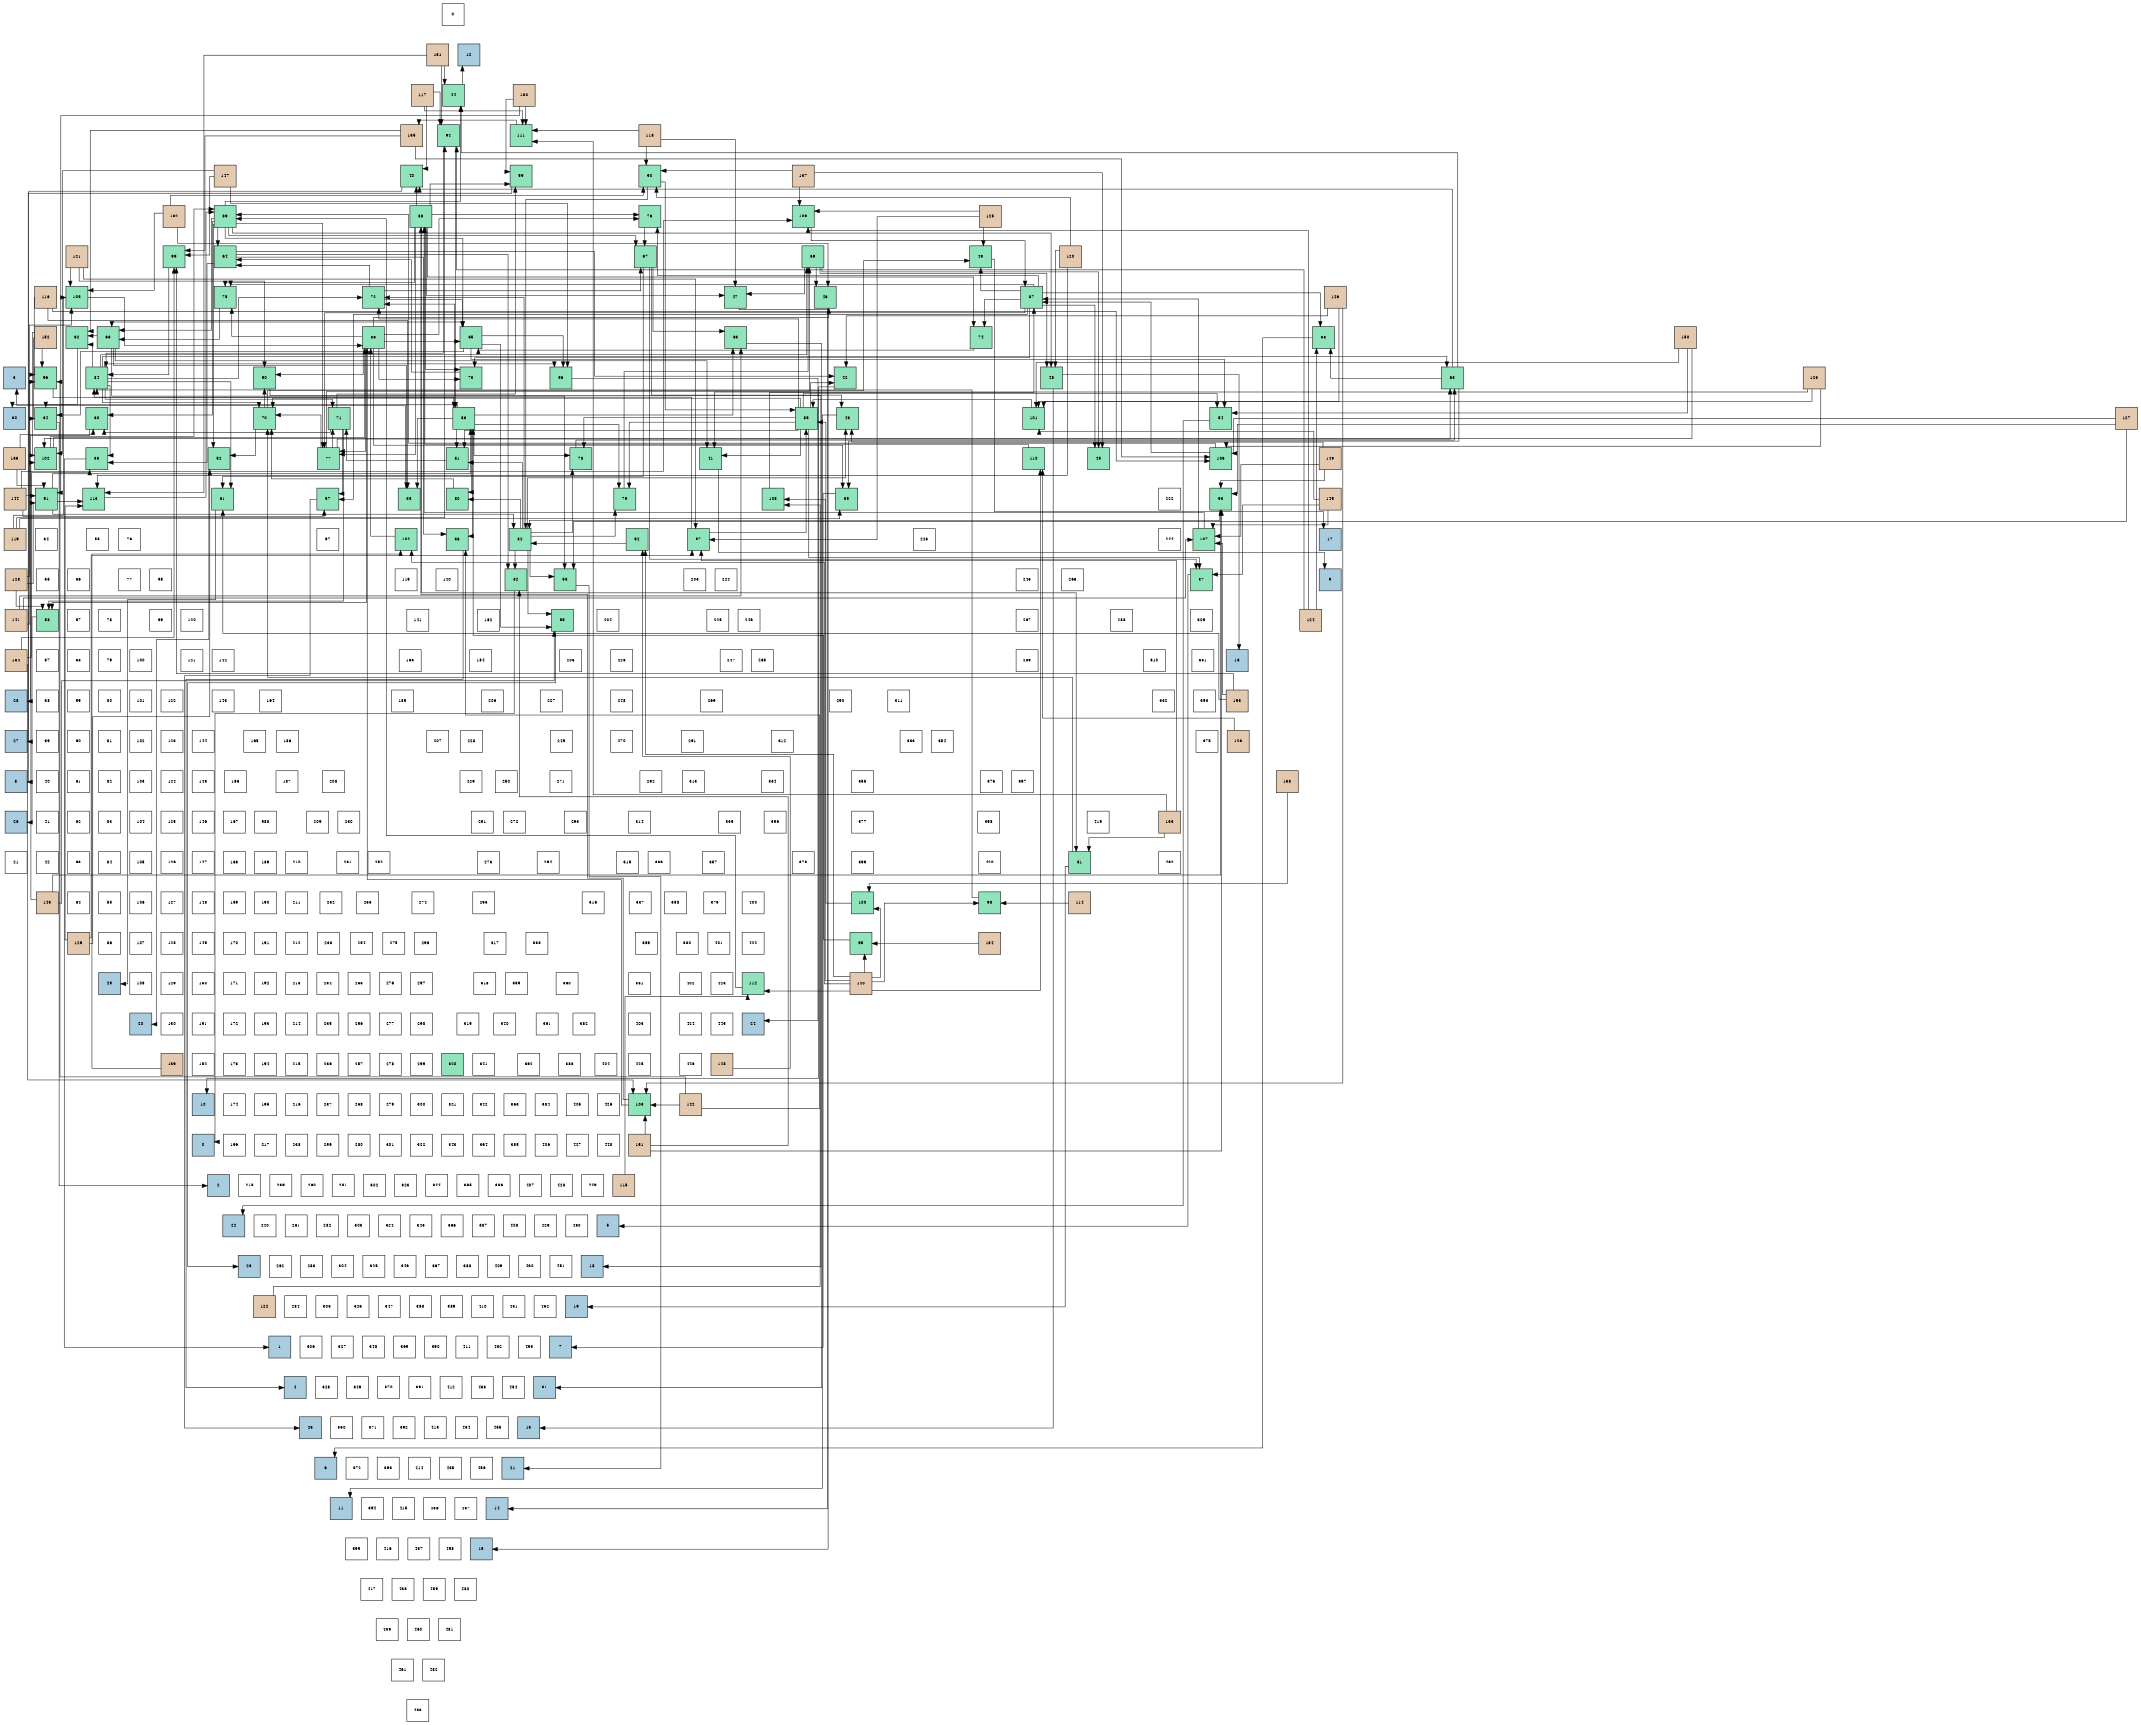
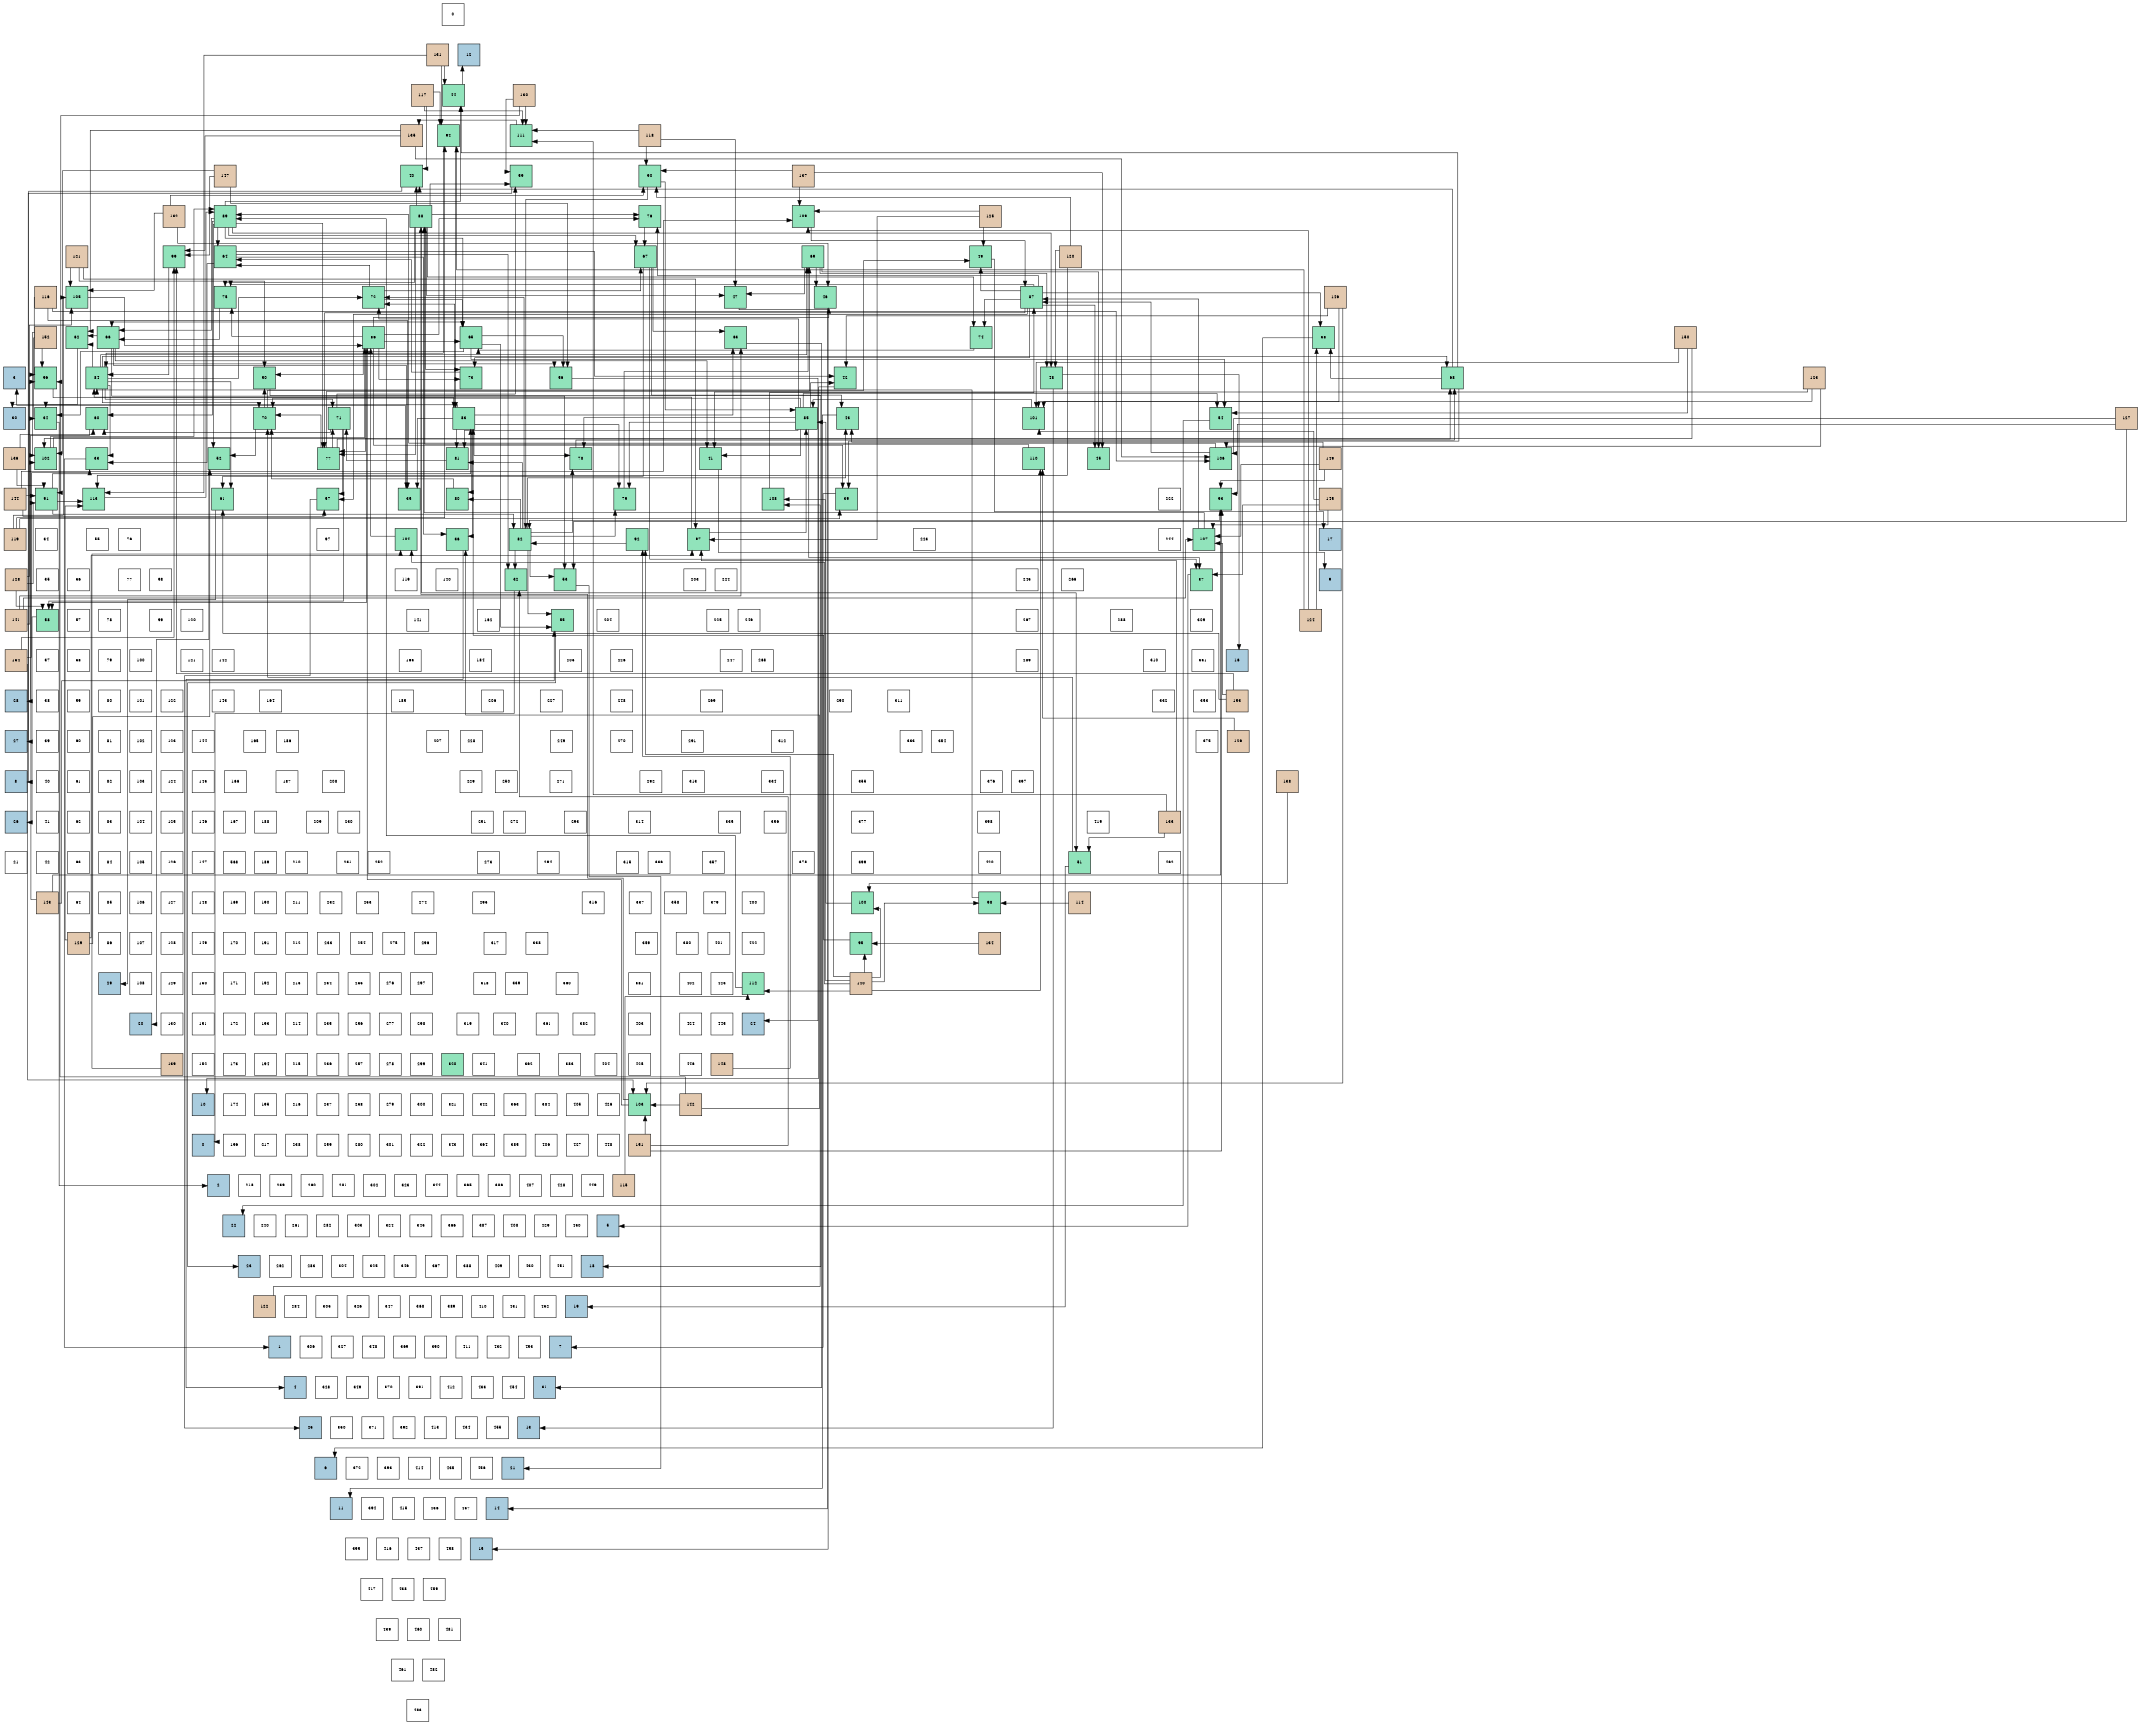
node "988": label "988" -> "188"
node "168": label "168" -> "568"
node "480": removed
